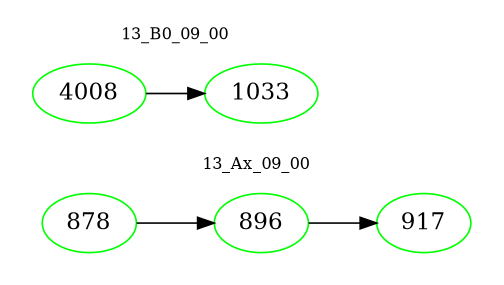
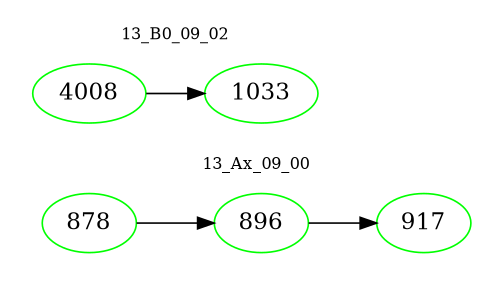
cluster "13_B0_09_00": label "13_B0_09_00" -> "13_B0_09_02"
